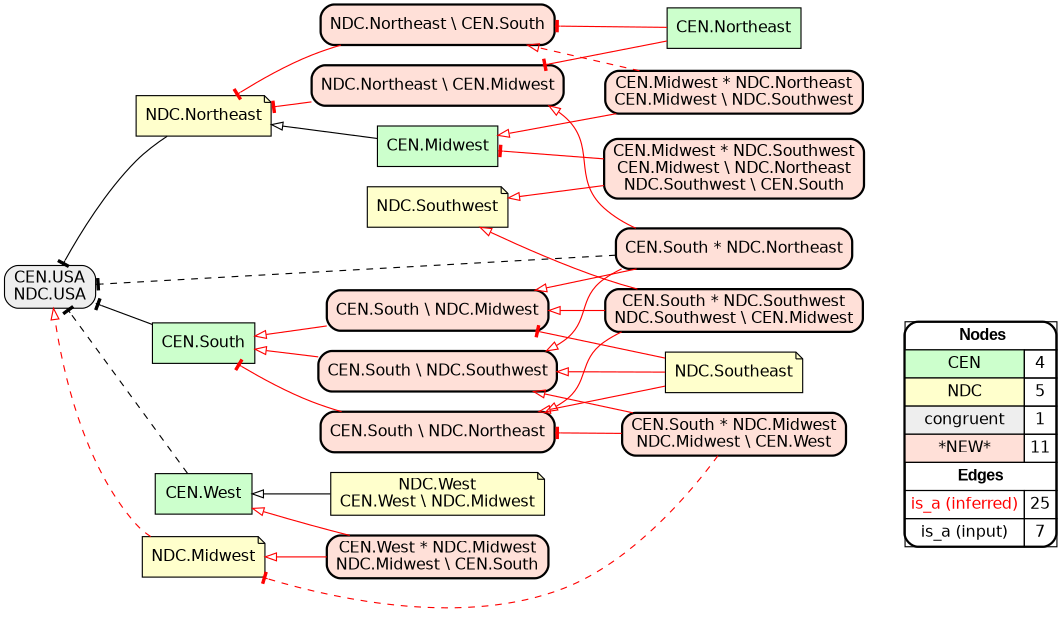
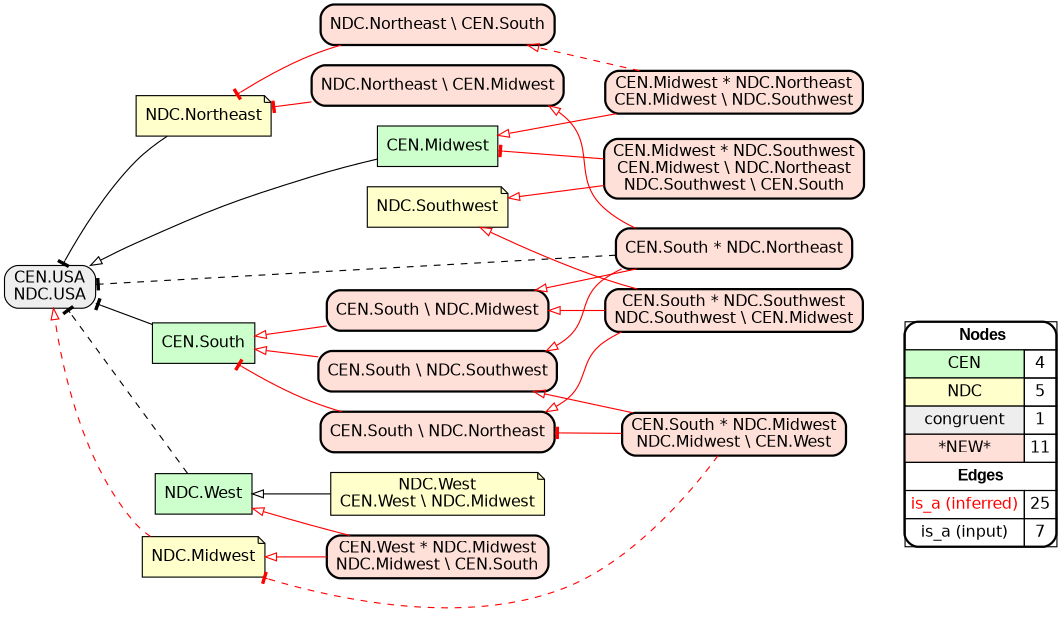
node "CEN.Northeast": removed
edge "CEN.Midwest" -> "NDC.Northeast": now "CEN.Midwest" -> "CEN.USA NDC.USA"
node "NDC.Southeast": removed
node "CEN.West": label "CEN.West" -> "NDC.West"
